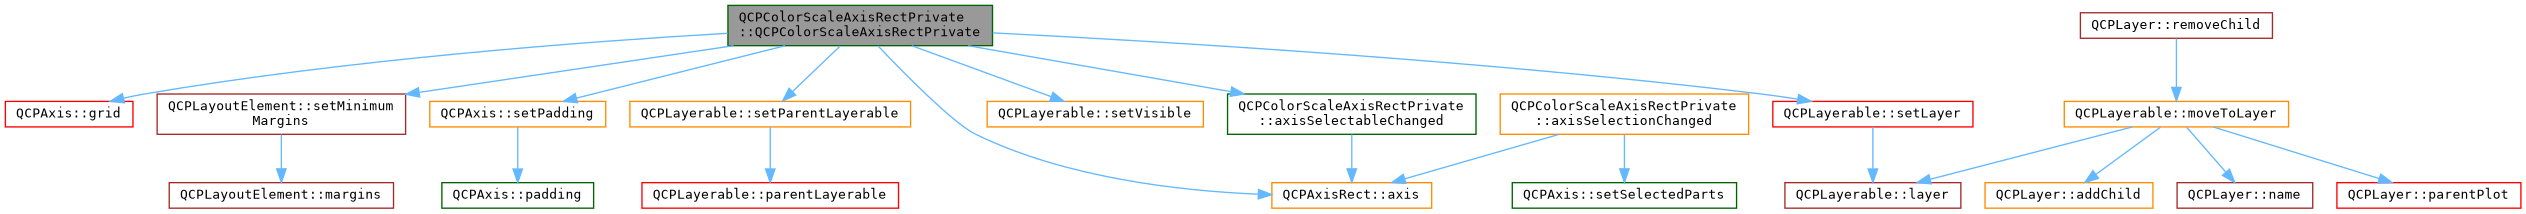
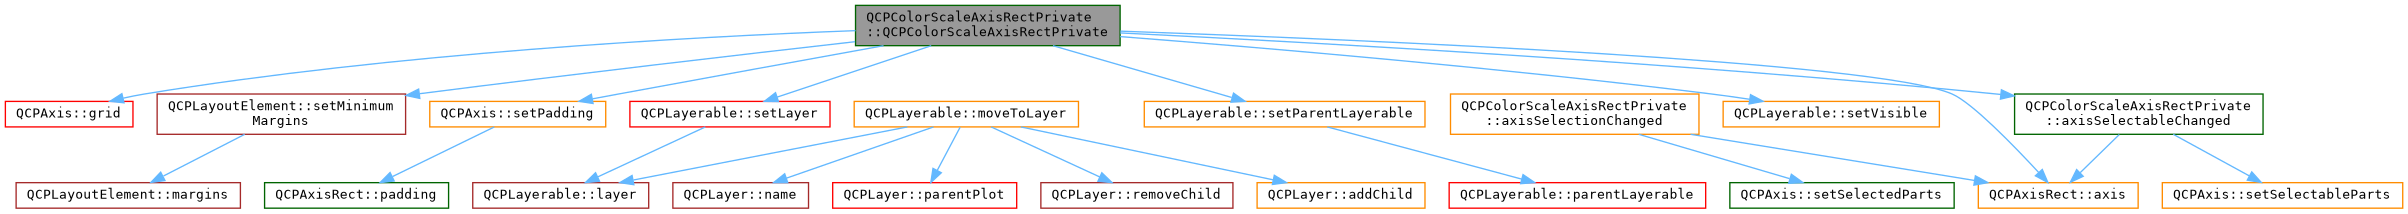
edge "QCPLayer::removeChild" -> "QCPLayerable::moveToLayer": reversed
node "QCPAxis::padding": label "QCPAxis::padding" -> "QCPAxisRect::padding"
node "QCPAxis::setSelectableParts": added
